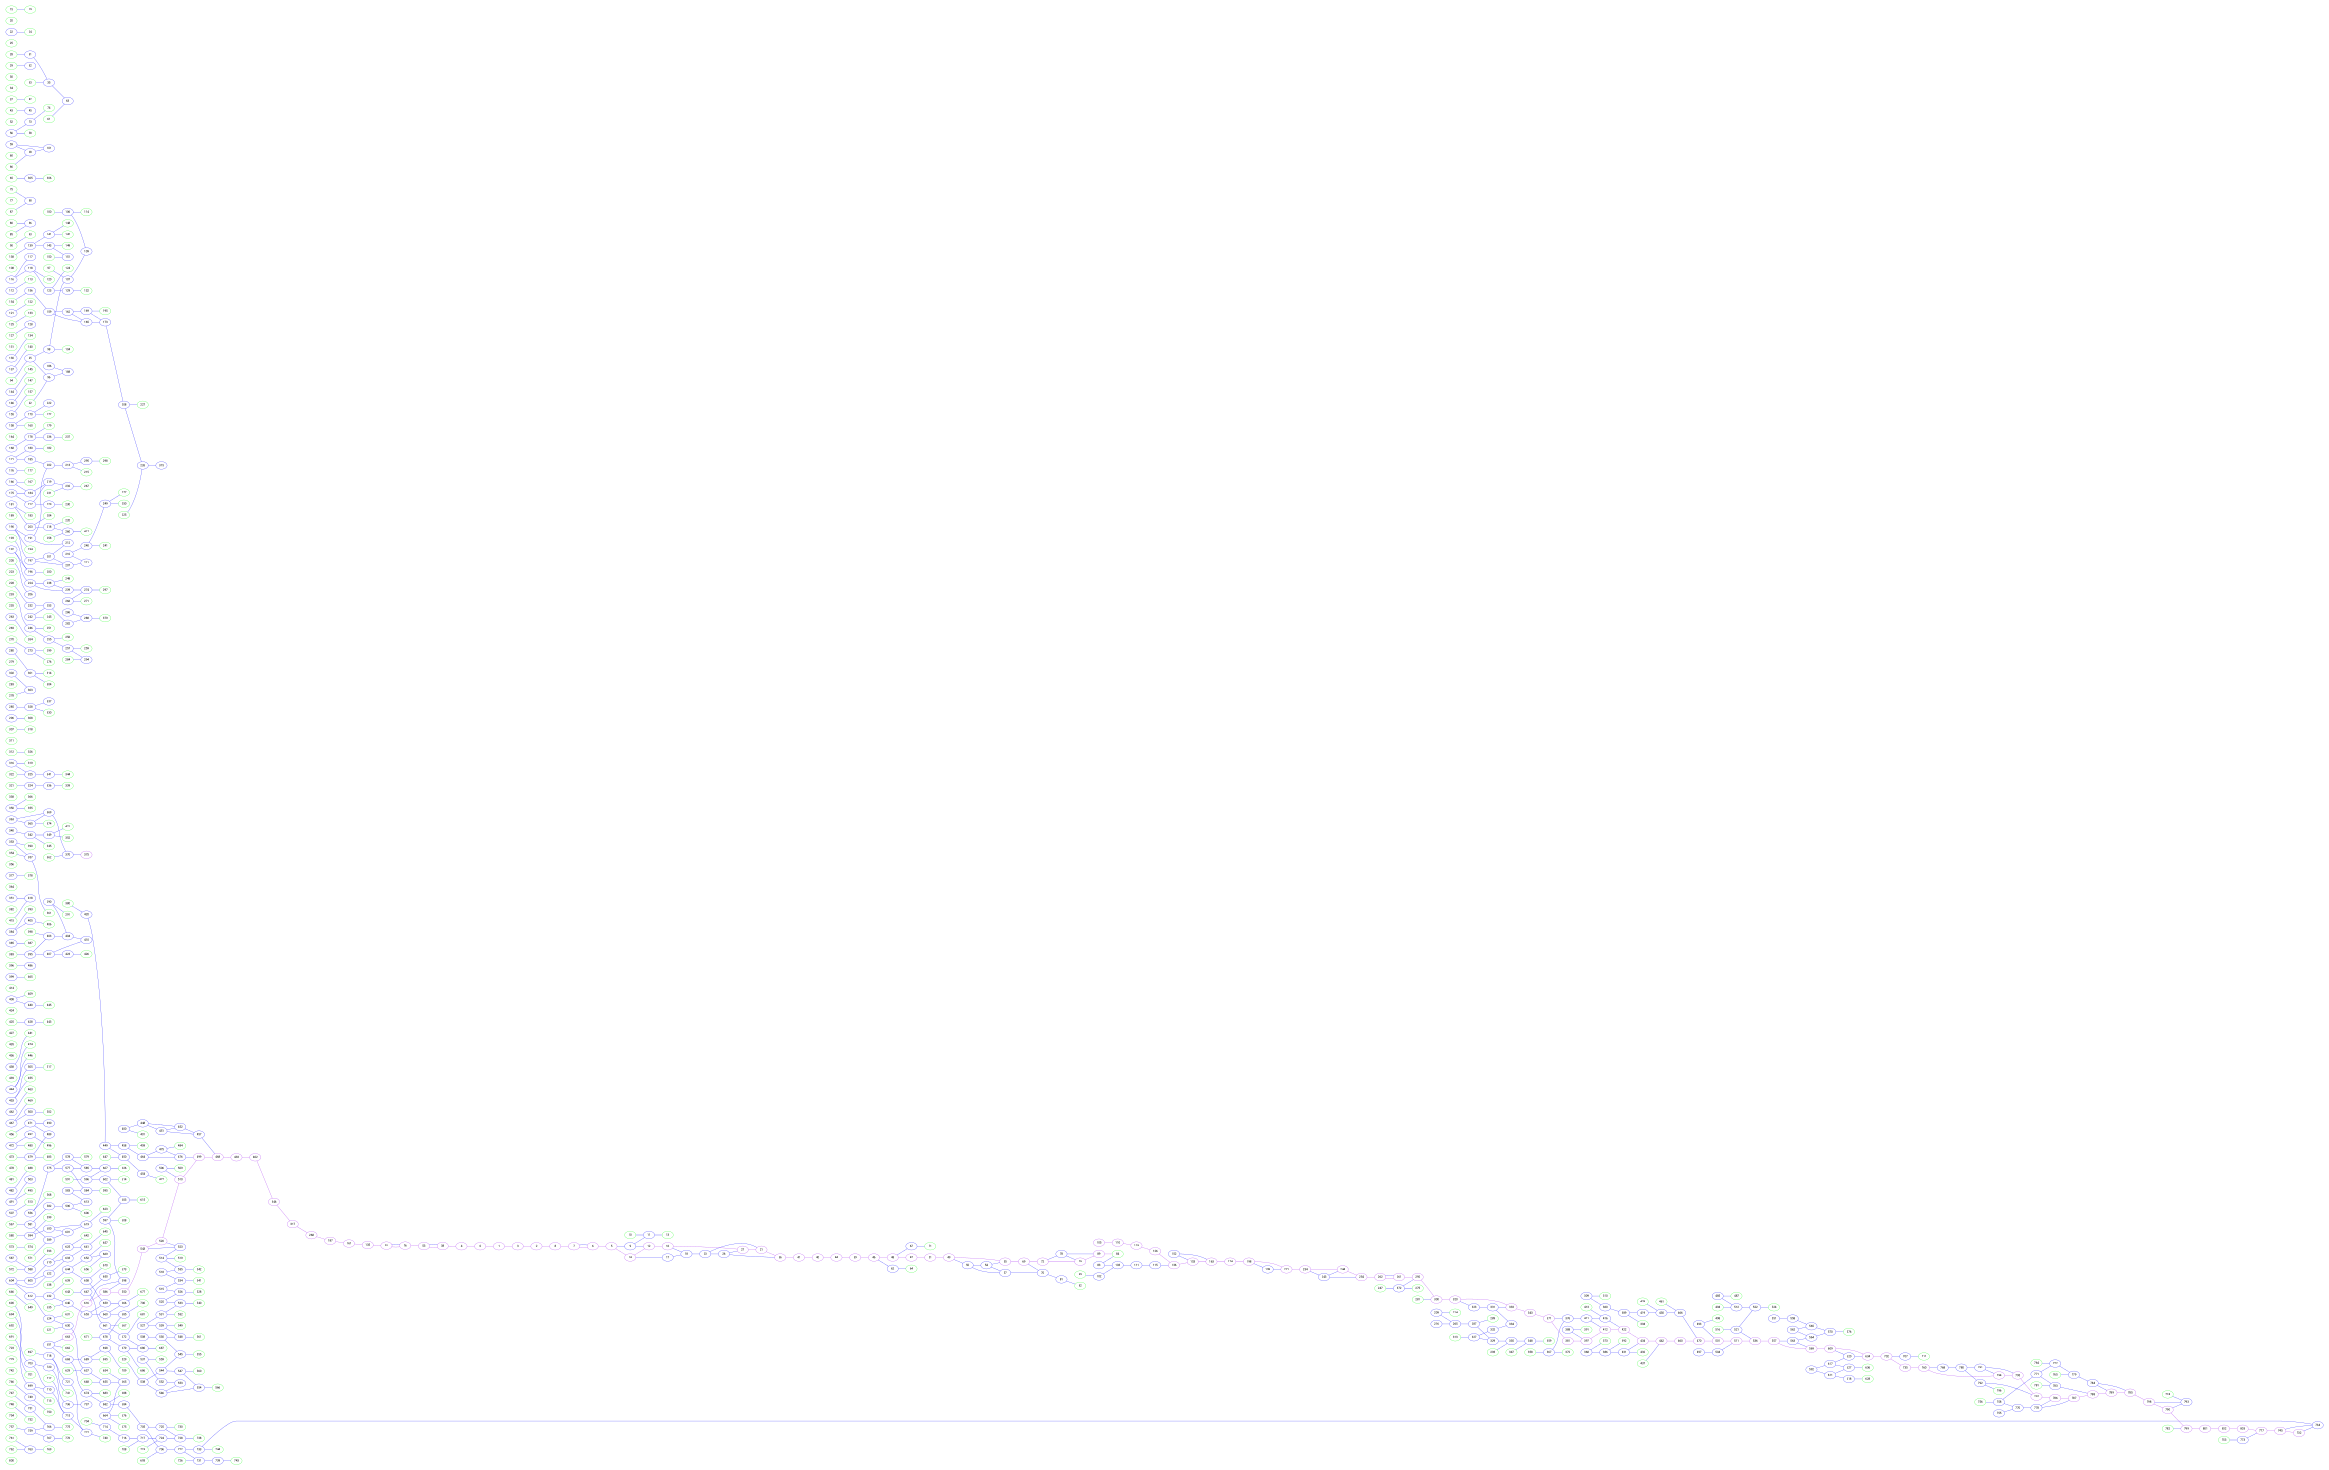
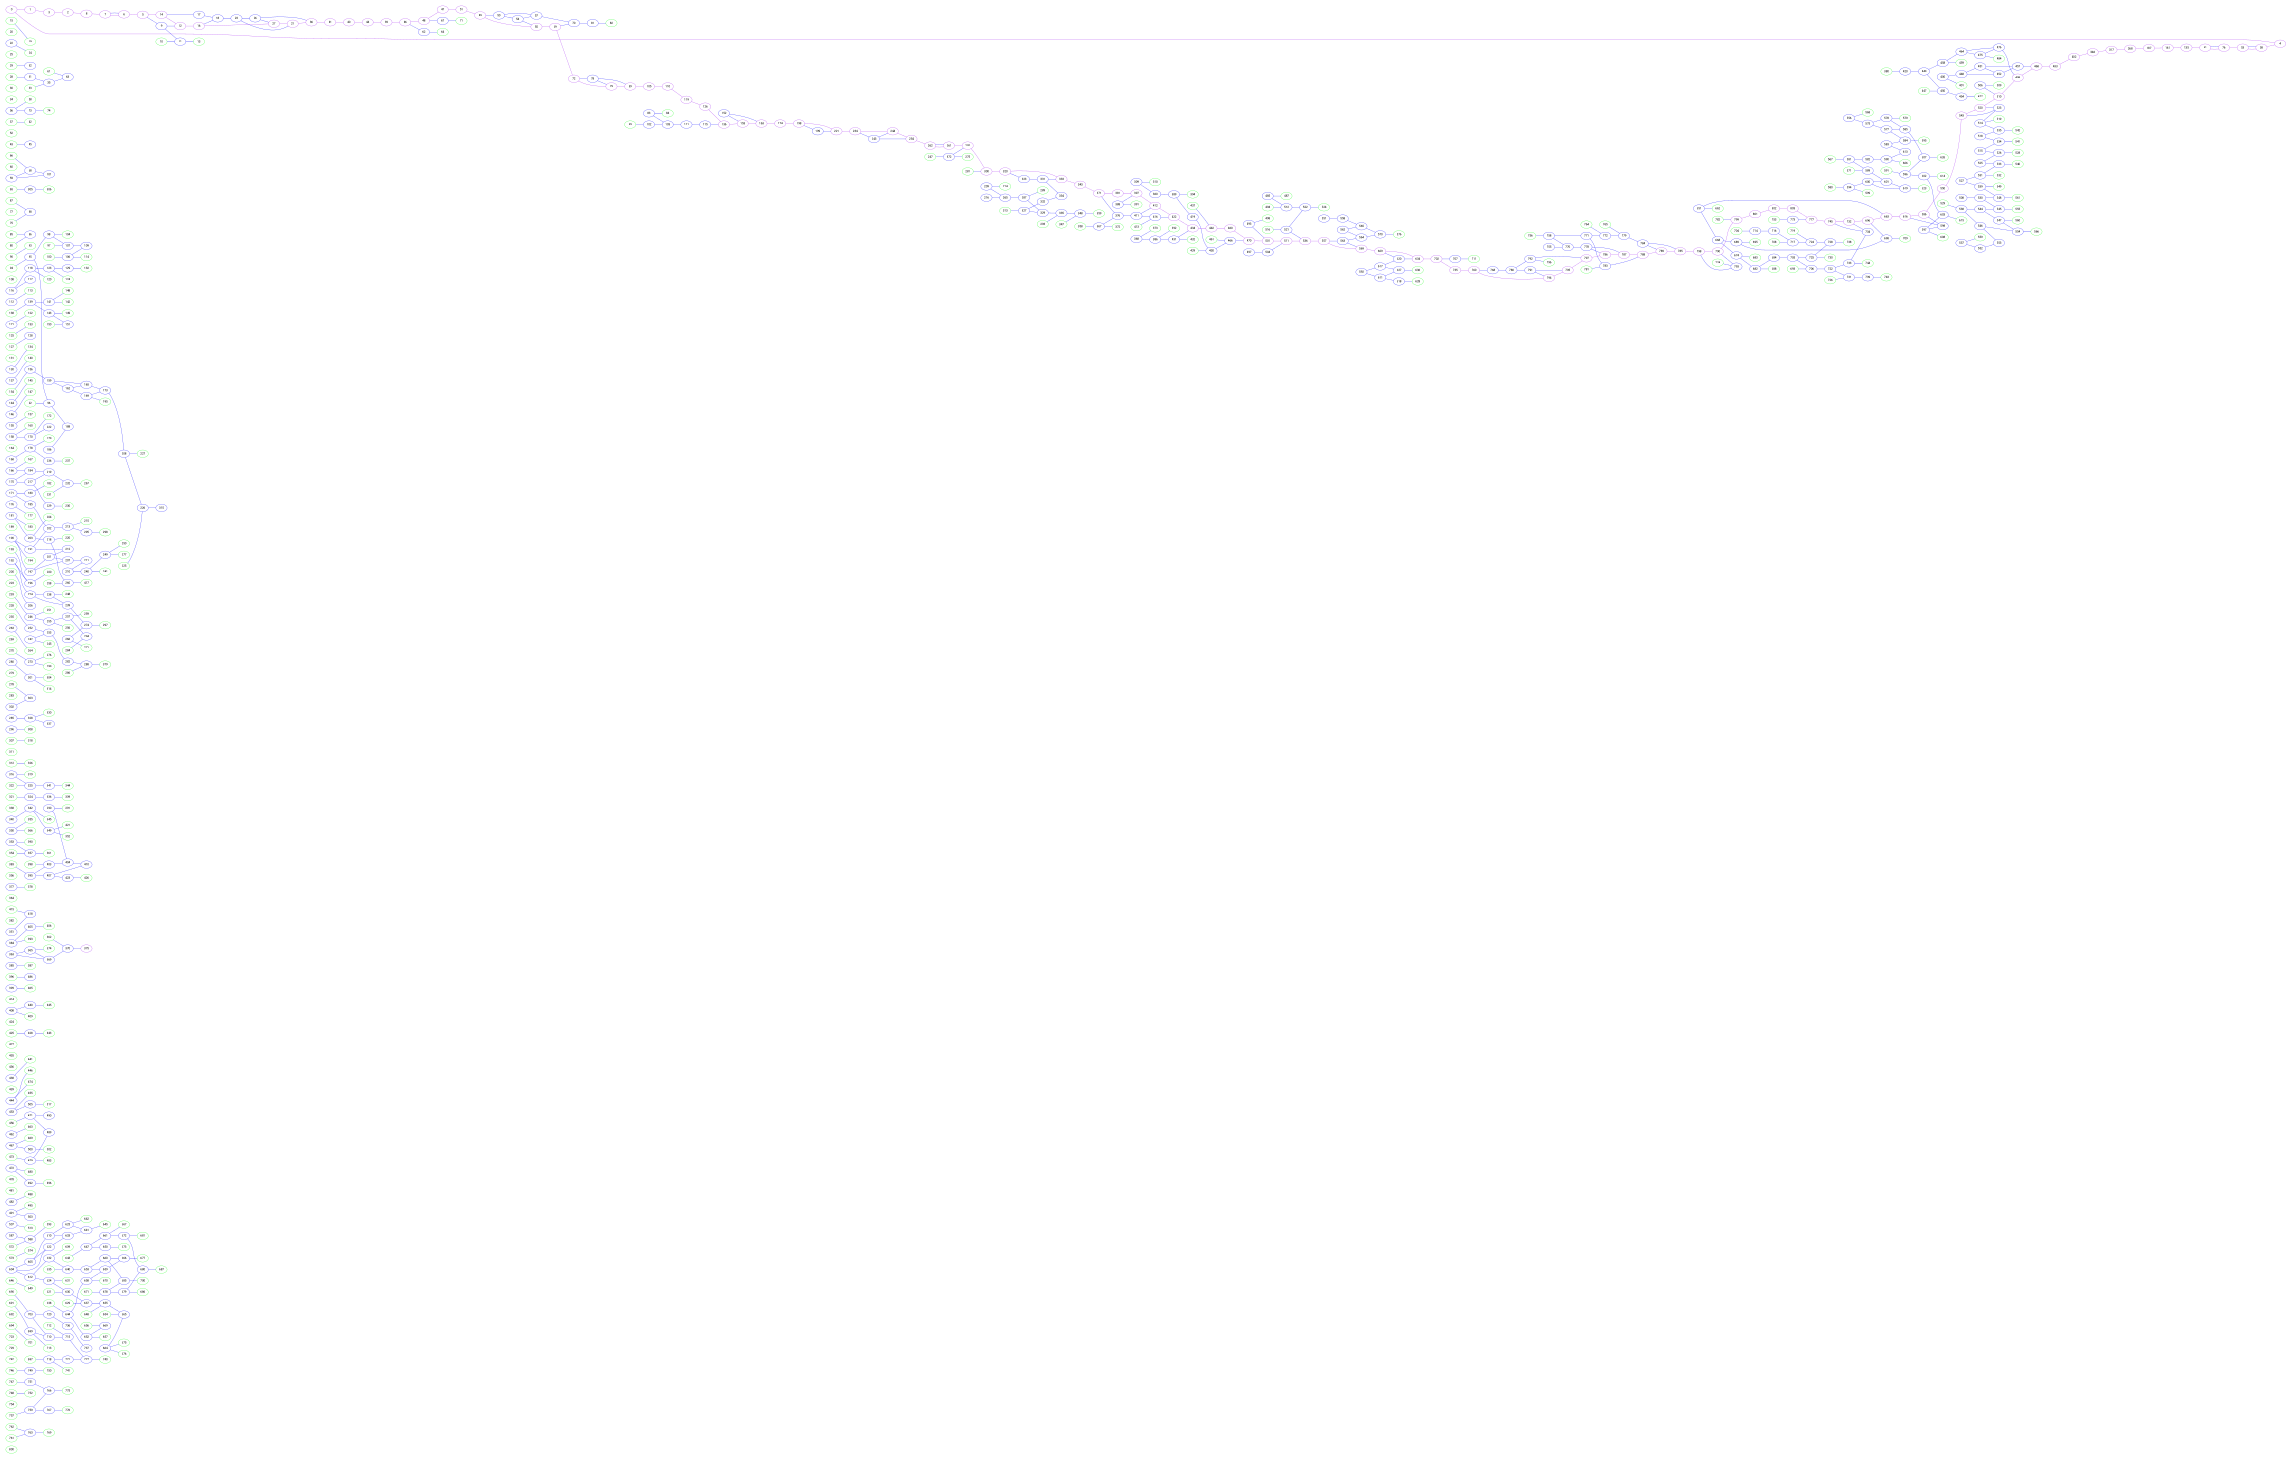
node "696": added
node "286": color blue -> green
edge "89" -- "84": now "89" -- "105"
